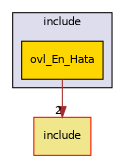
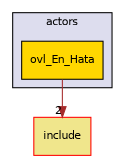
cluster "include": label "include" -> "actors"
